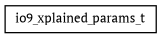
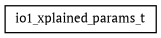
node "io9_xplained_params_t": label "io9_xplained_params_t" -> "io1_xplained_params_t"
